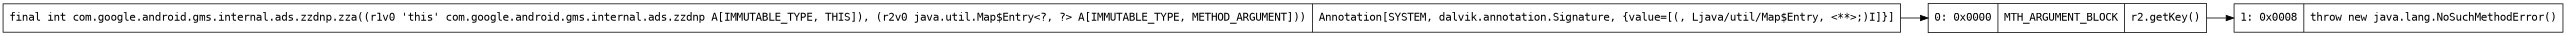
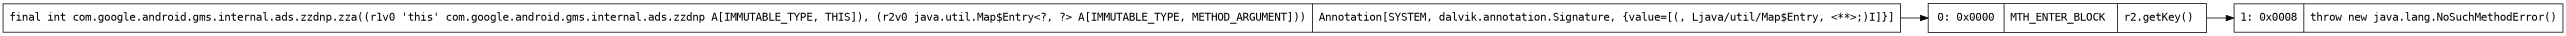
node "0: 0x0000": text "MTH_ARGUMENT_BLOCK" -> "MTH_ENTER_BLOCK"
